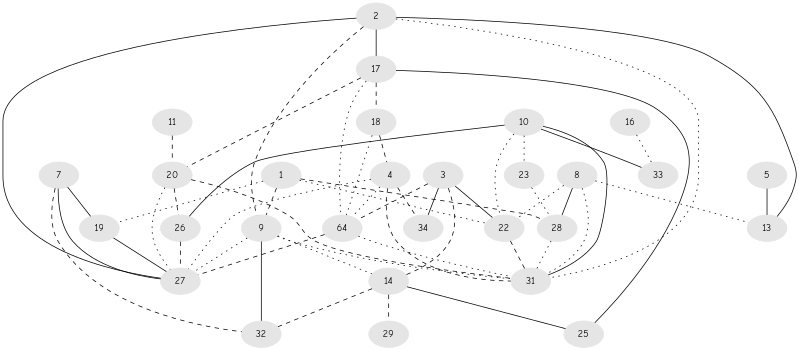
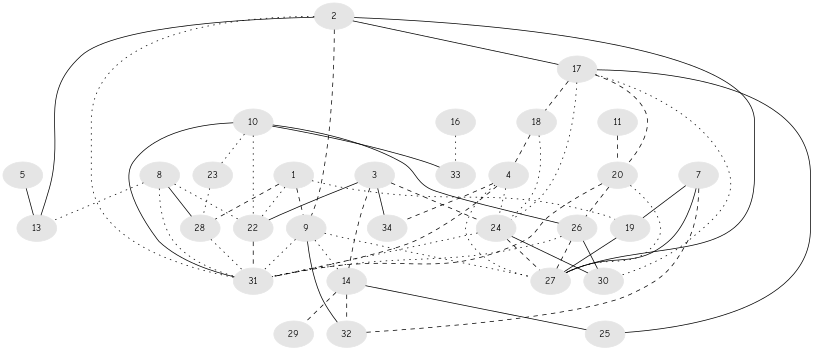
node "64": label "64" -> "24"
edge "26" -- "31": added
node "30": added
